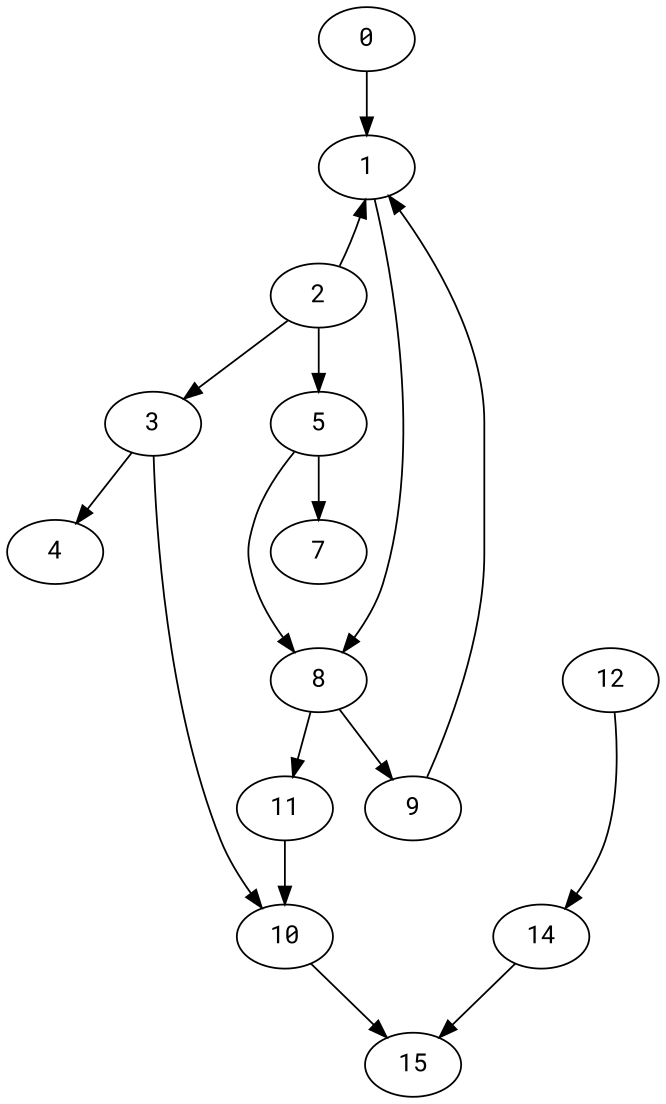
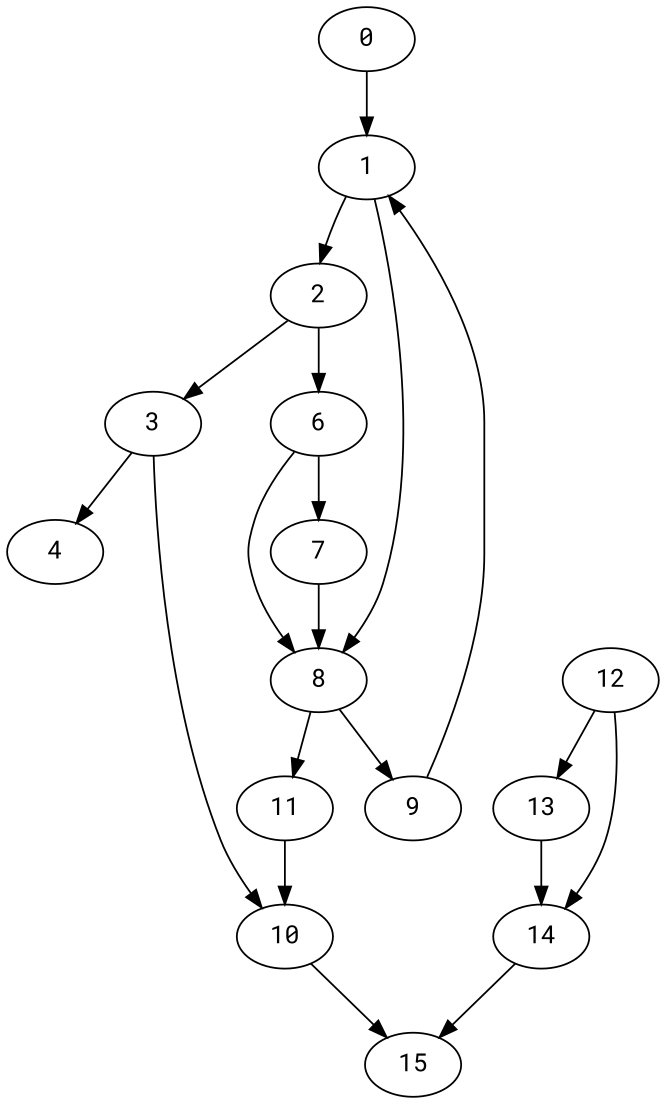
edge "2" -> "1": reversed
node "5": label "5" -> "6"
edge "7" -> "8": added
node "13": added
